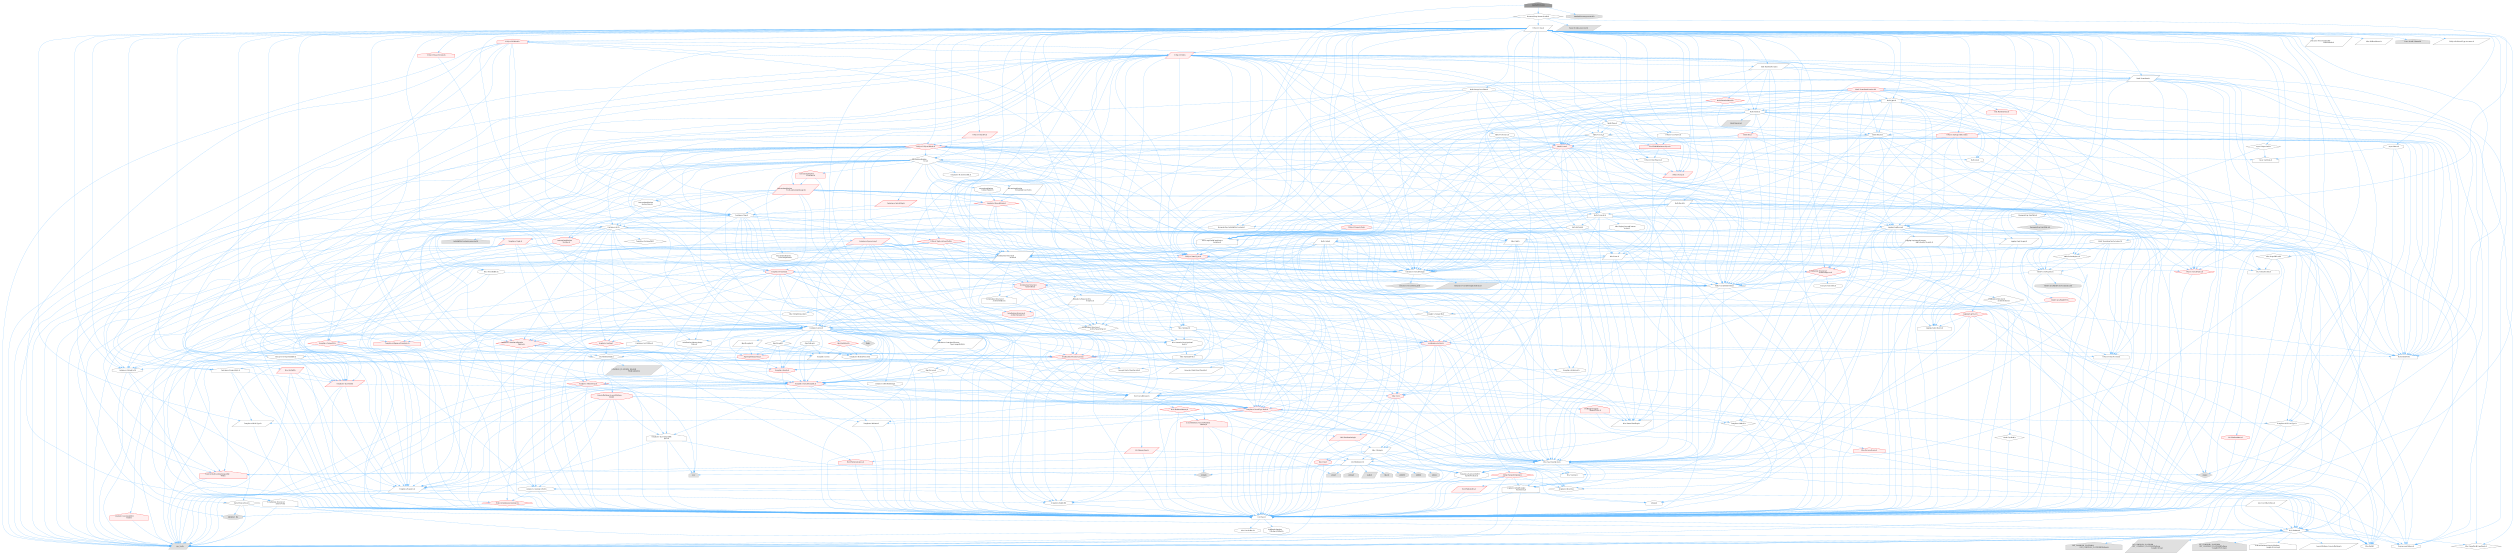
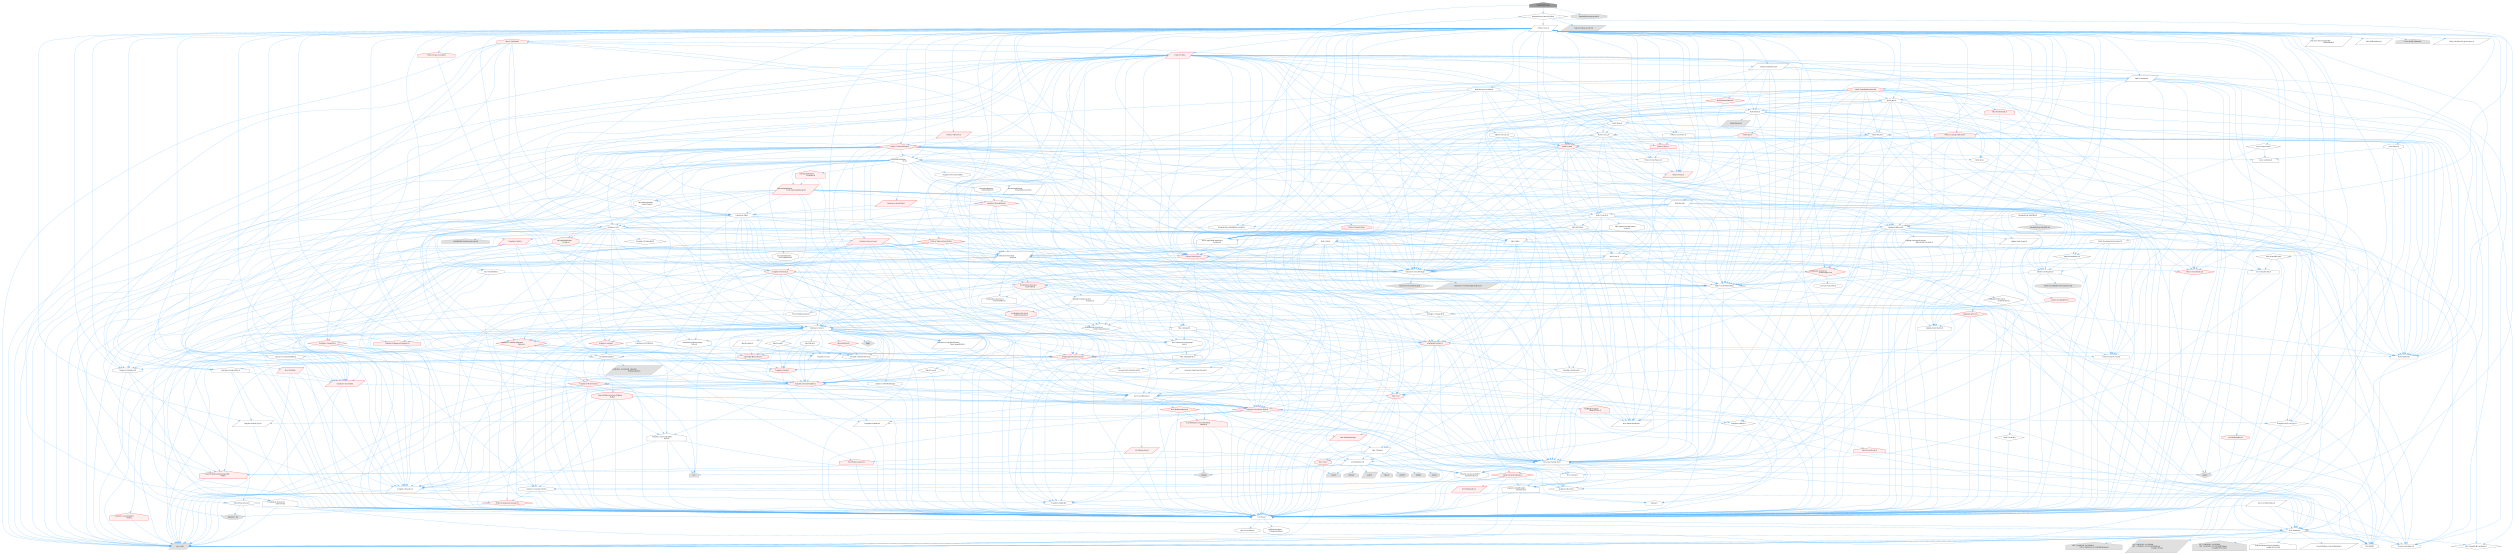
node "PLATFORMPlatform/Object.h": label "PLATFORMPlatform/Object.h" -> "UObject/Object.h"
